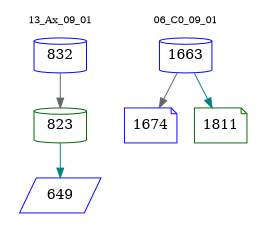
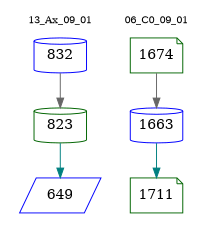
edge "1663" -> "1674": reversed
node "1674": color blue -> darkgreen
node "1811": label "1811" -> "1711"
